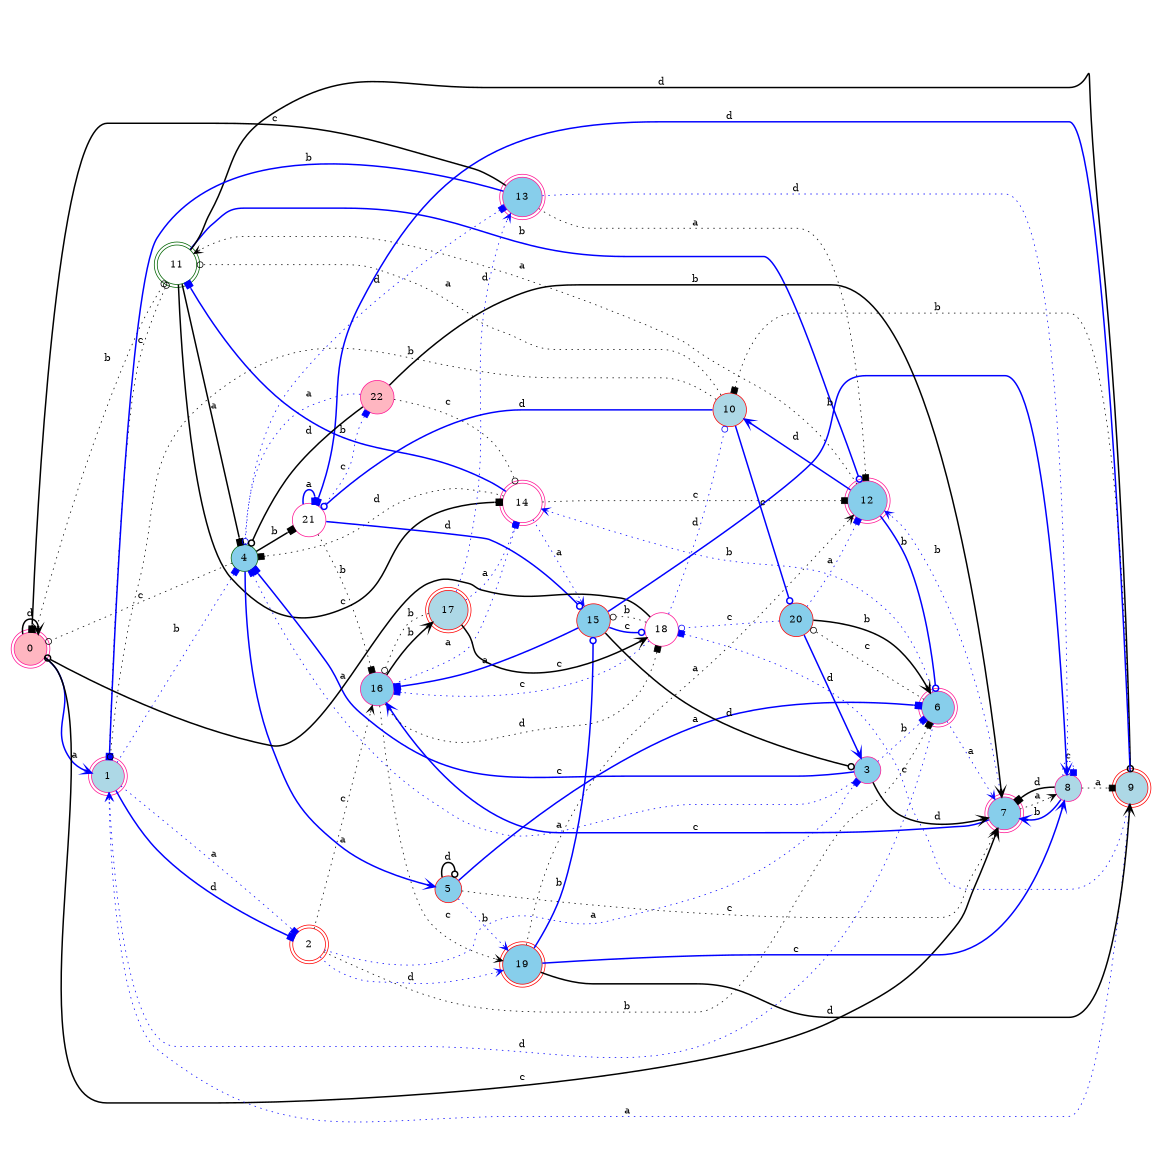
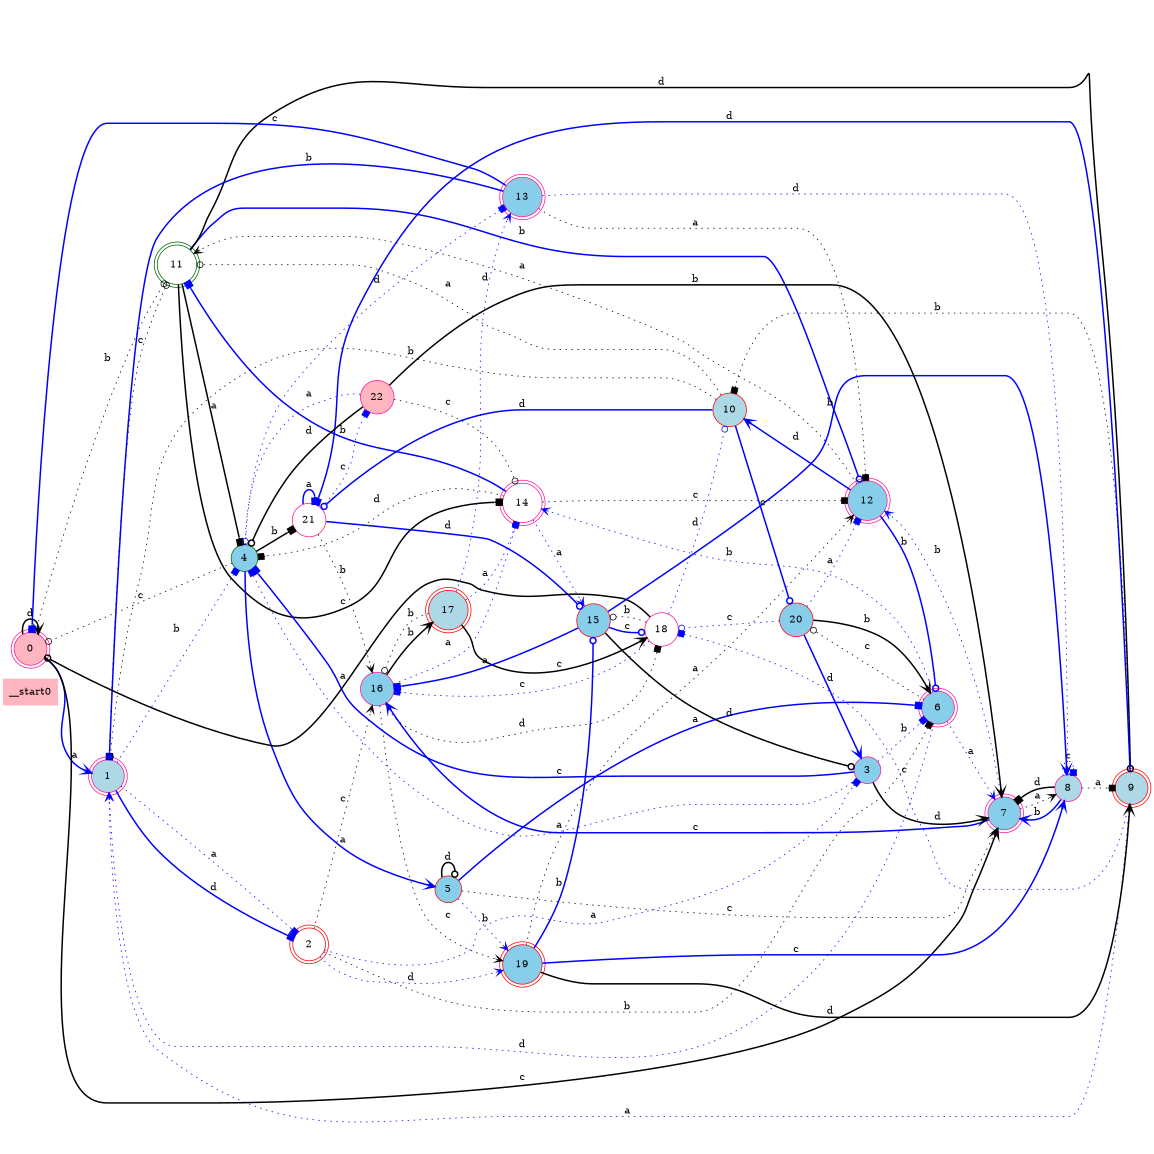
edge "13" -> "0": color black -> blue
edge "21" -> "16": arrowhead box -> vee
node "__start0": added
